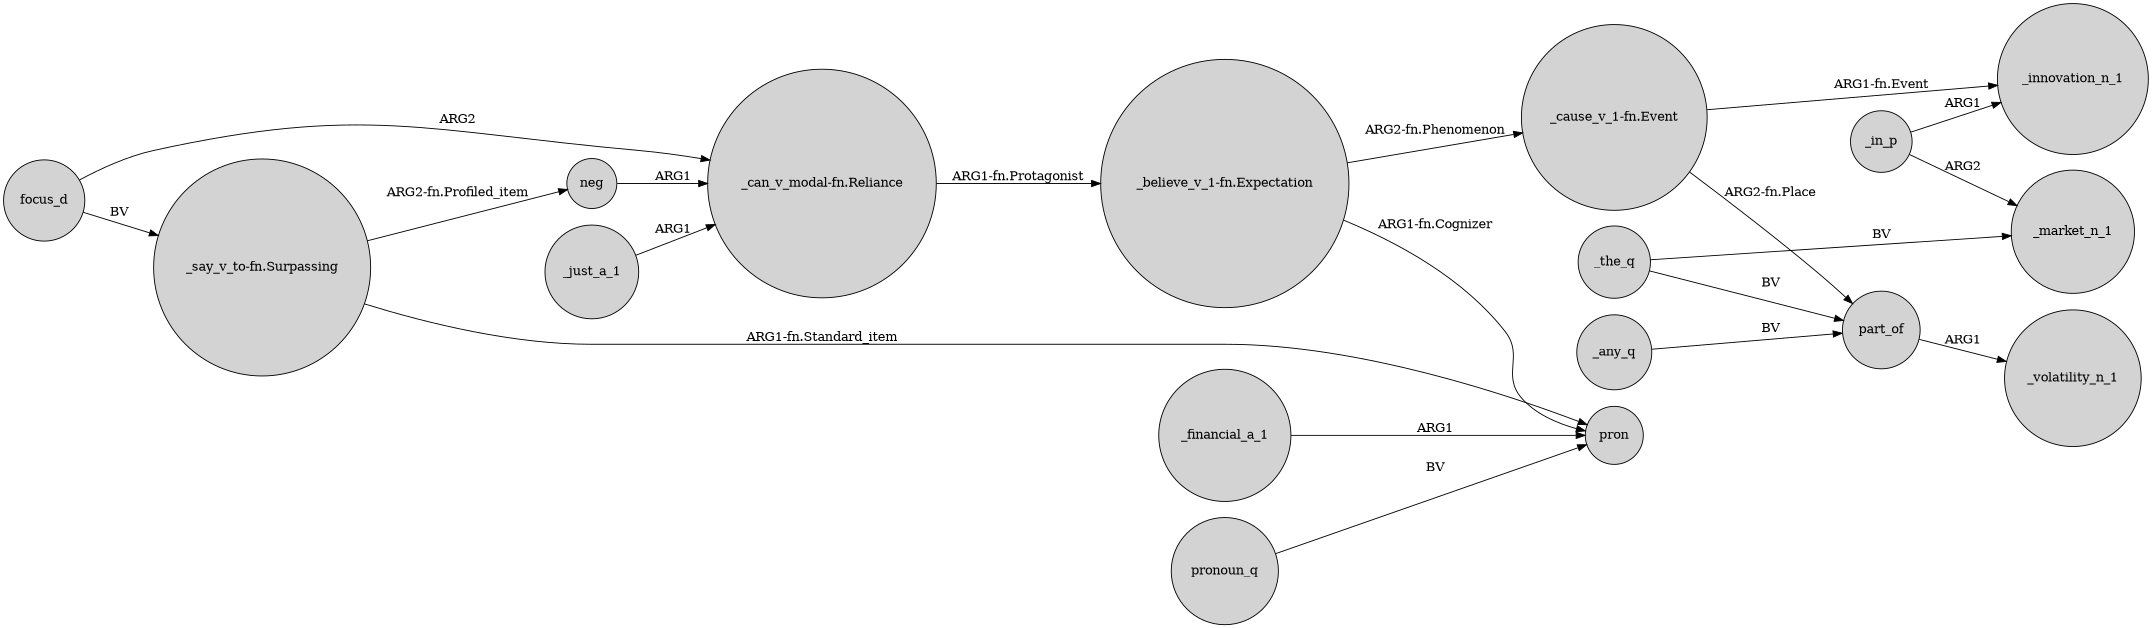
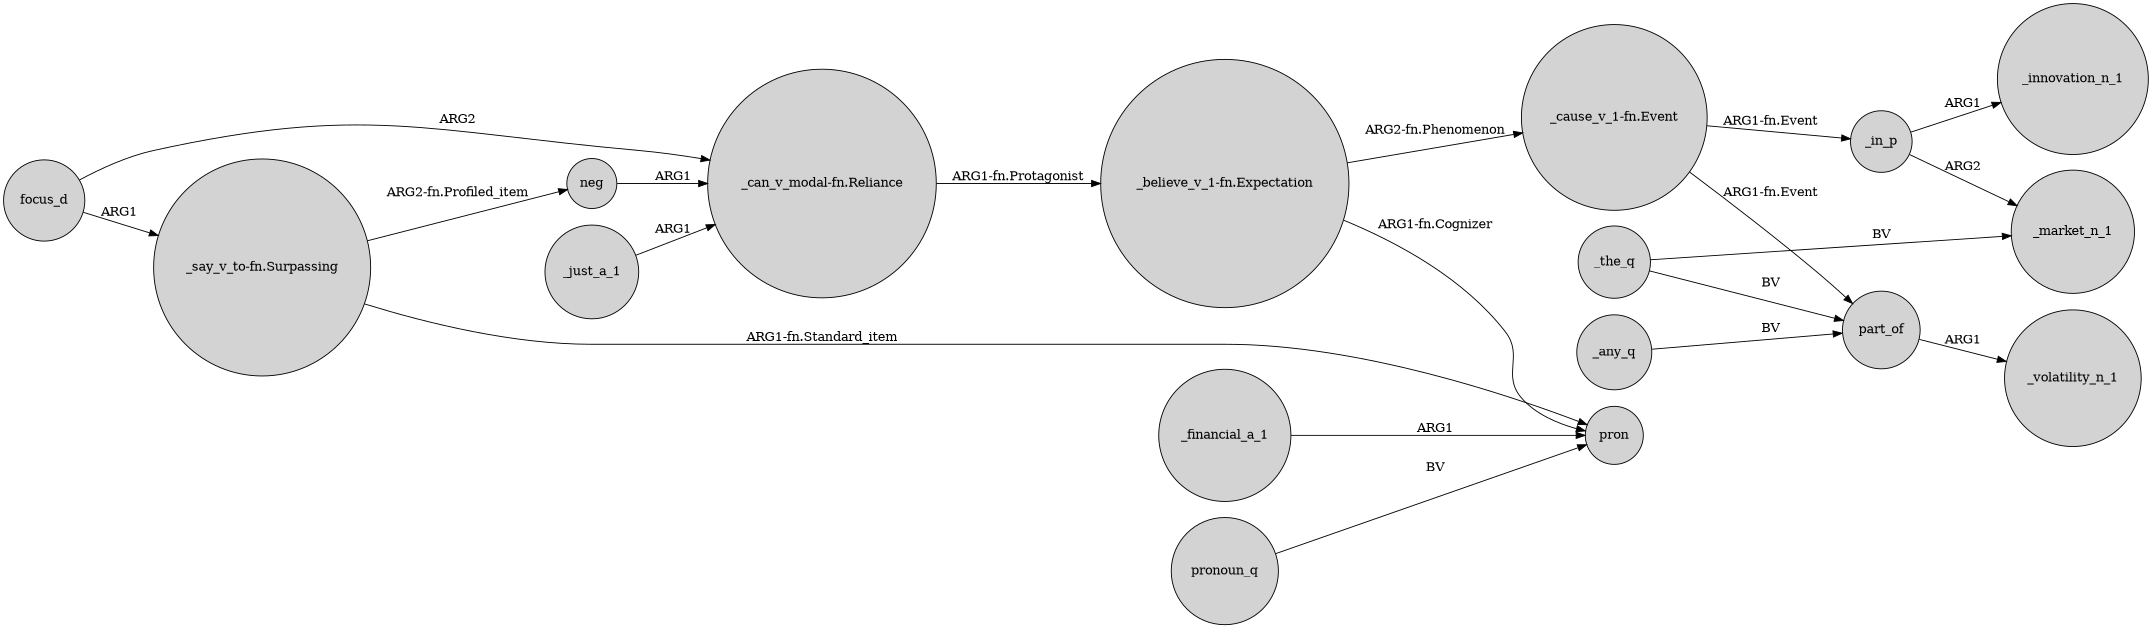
edge "_cause_v_1-fn.Event" -> "_innovation_n_1": now "_cause_v_1-fn.Event" -> "_in_p"
edge "_cause_v_1-fn.Event" -> "part_of": label "ARG2-fn.Place" -> "ARG1-fn.Event"
edge "focus_d" -> "_say_v_to-fn.Surpassing": label "BV" -> "ARG1"
